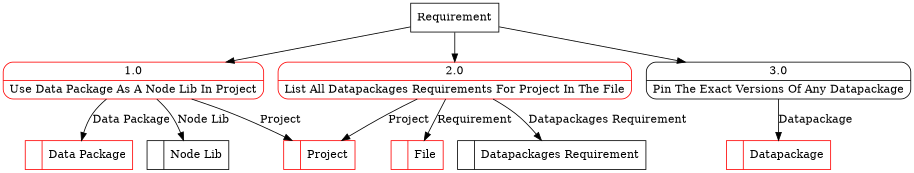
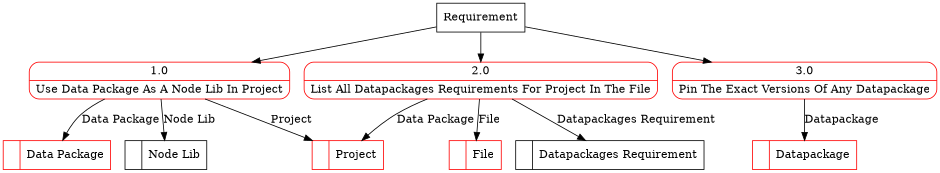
node "3.0": color black -> red
edge "2.0" -> "Project": label "Project" -> "Data Package"
edge "2.0" -> "File": label "Requirement" -> "File"
